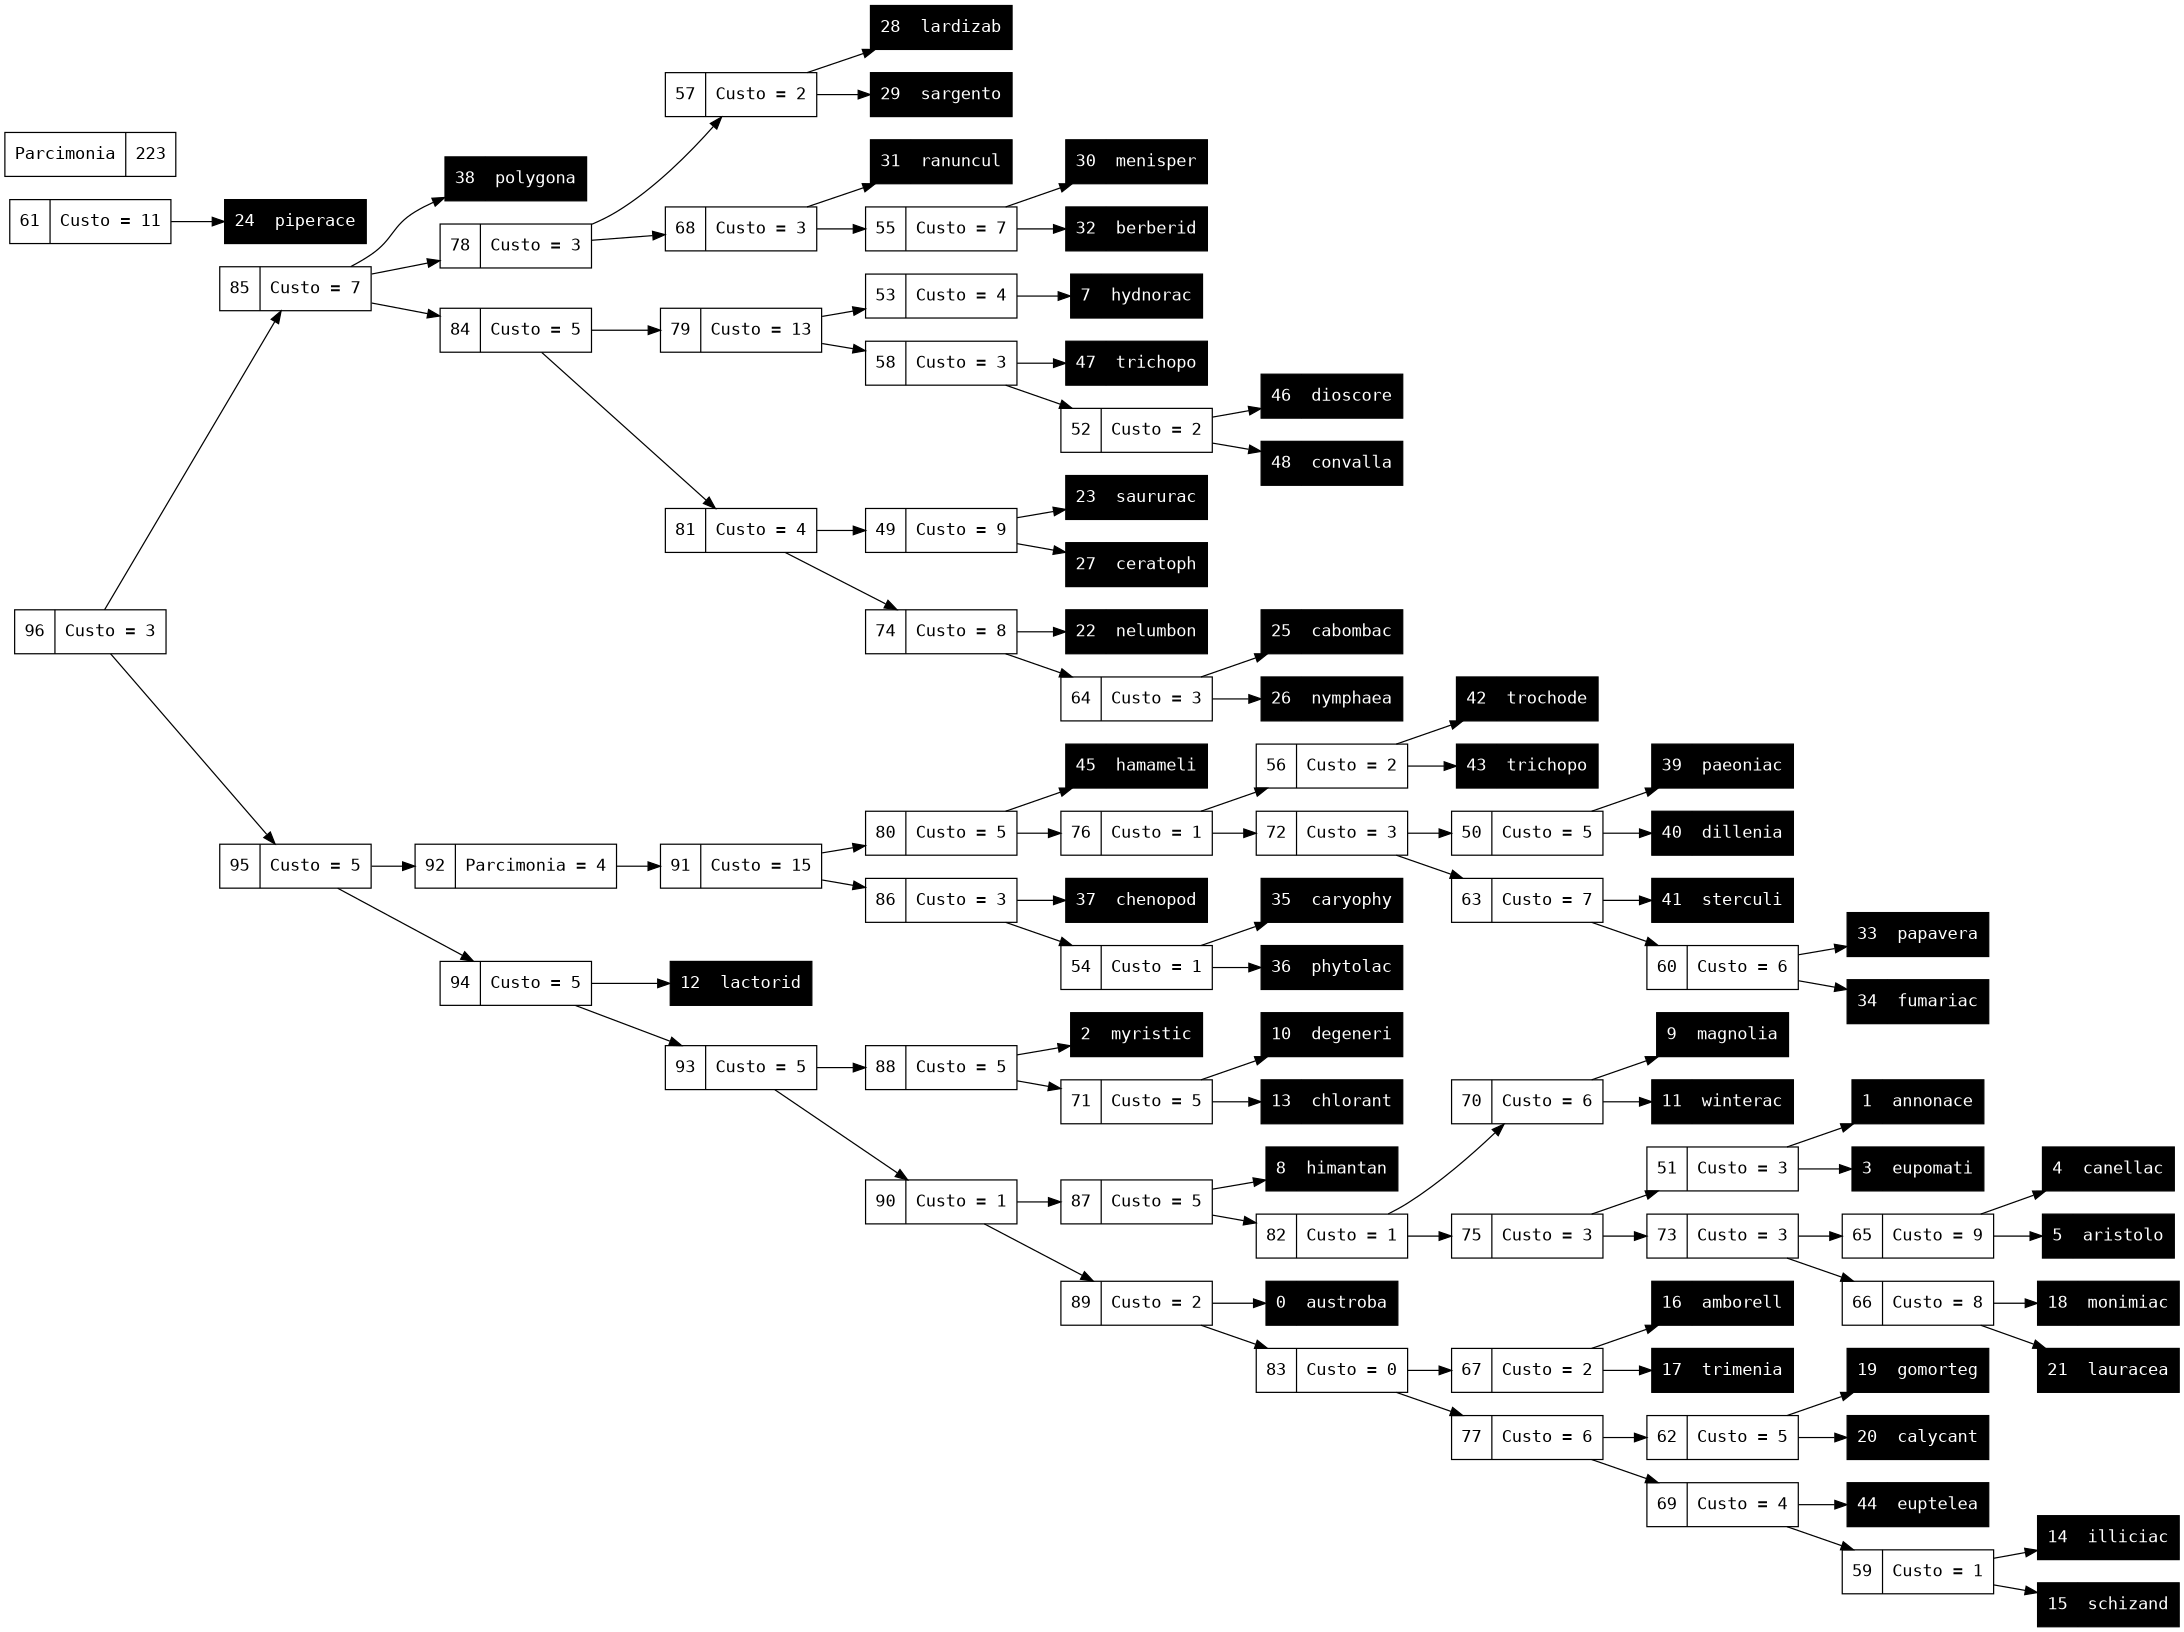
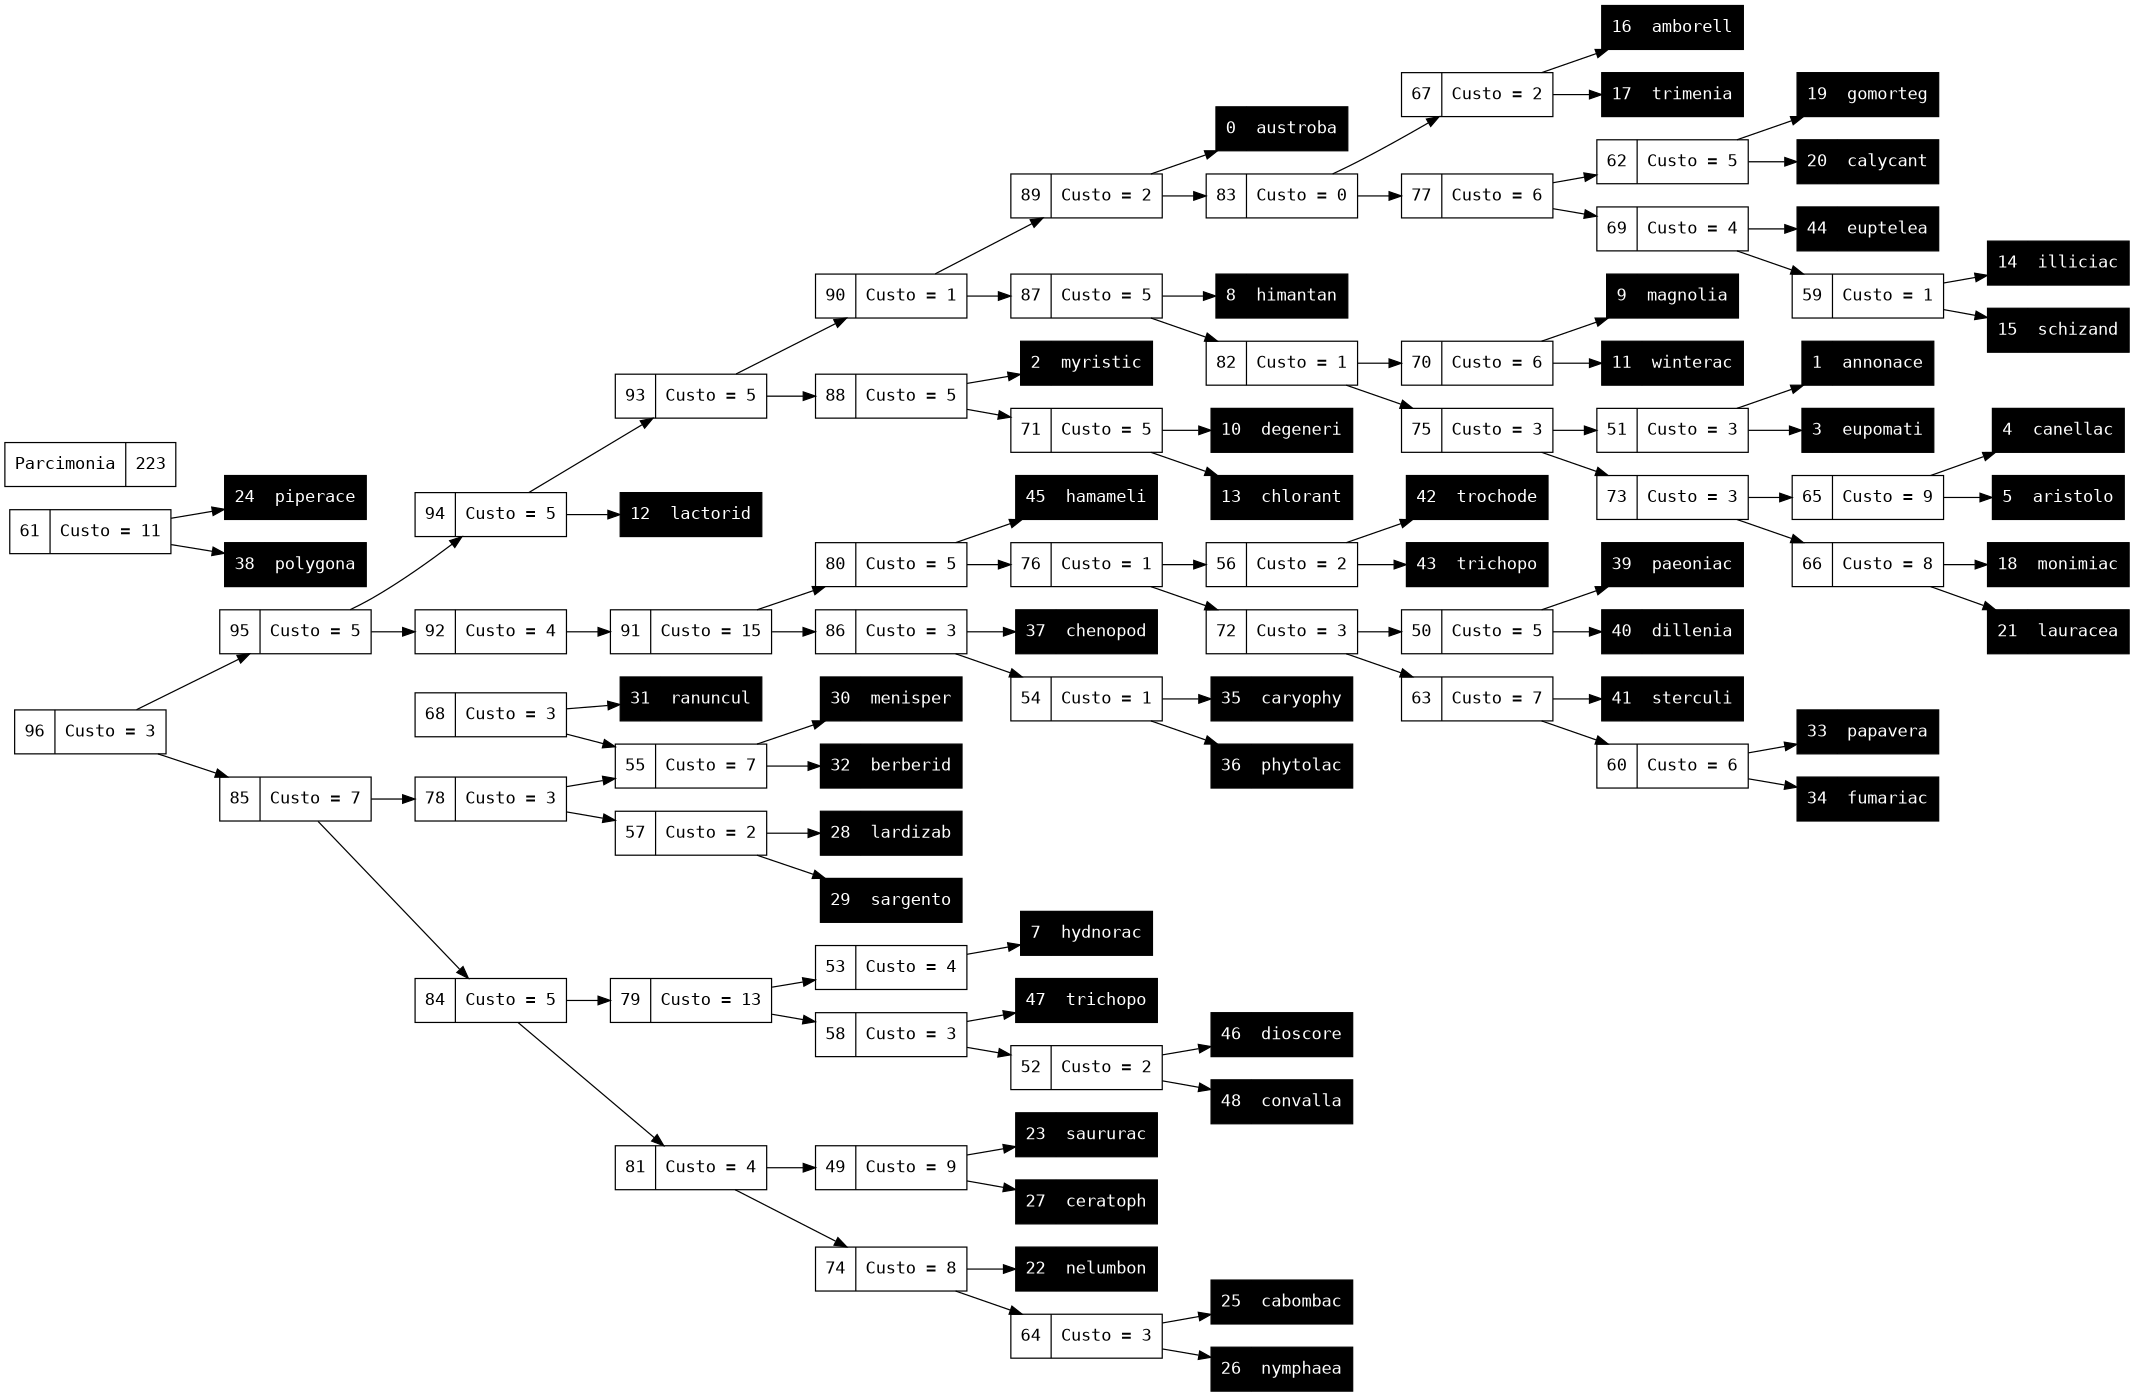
edge "85" -> "38": now "61" -> "38"
edge "78" -> "68": now "78" -> "55"
node "92": text "Parcimonia = 4" -> "Custo = 4"
